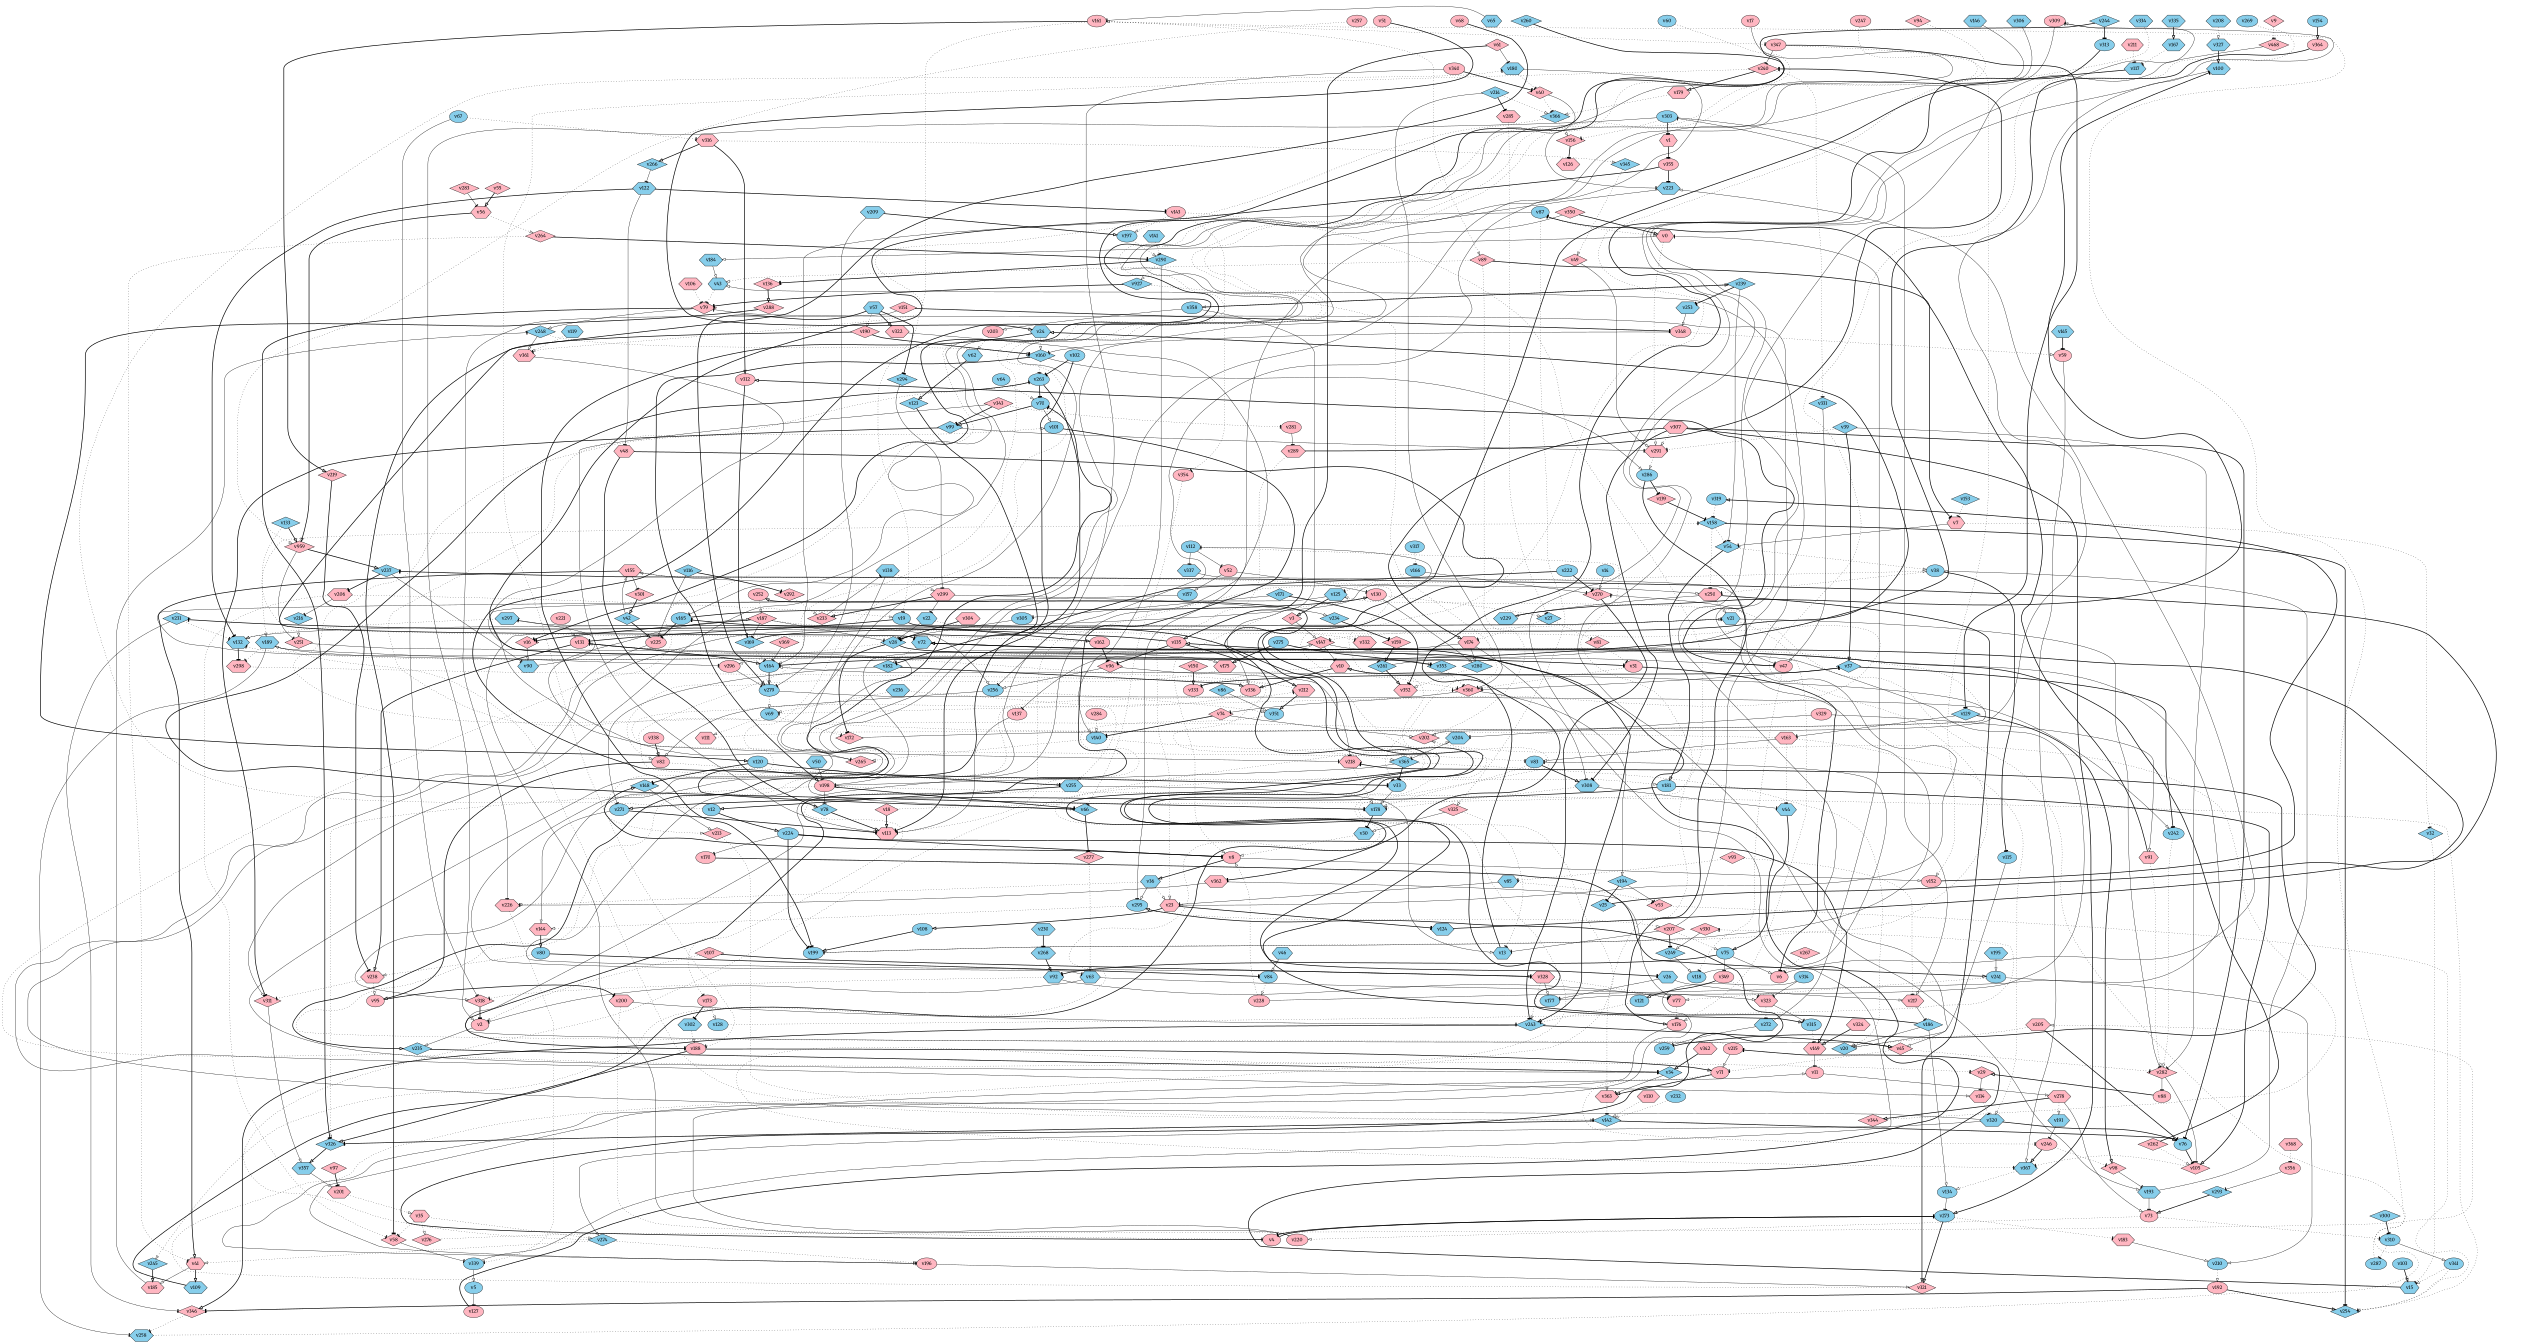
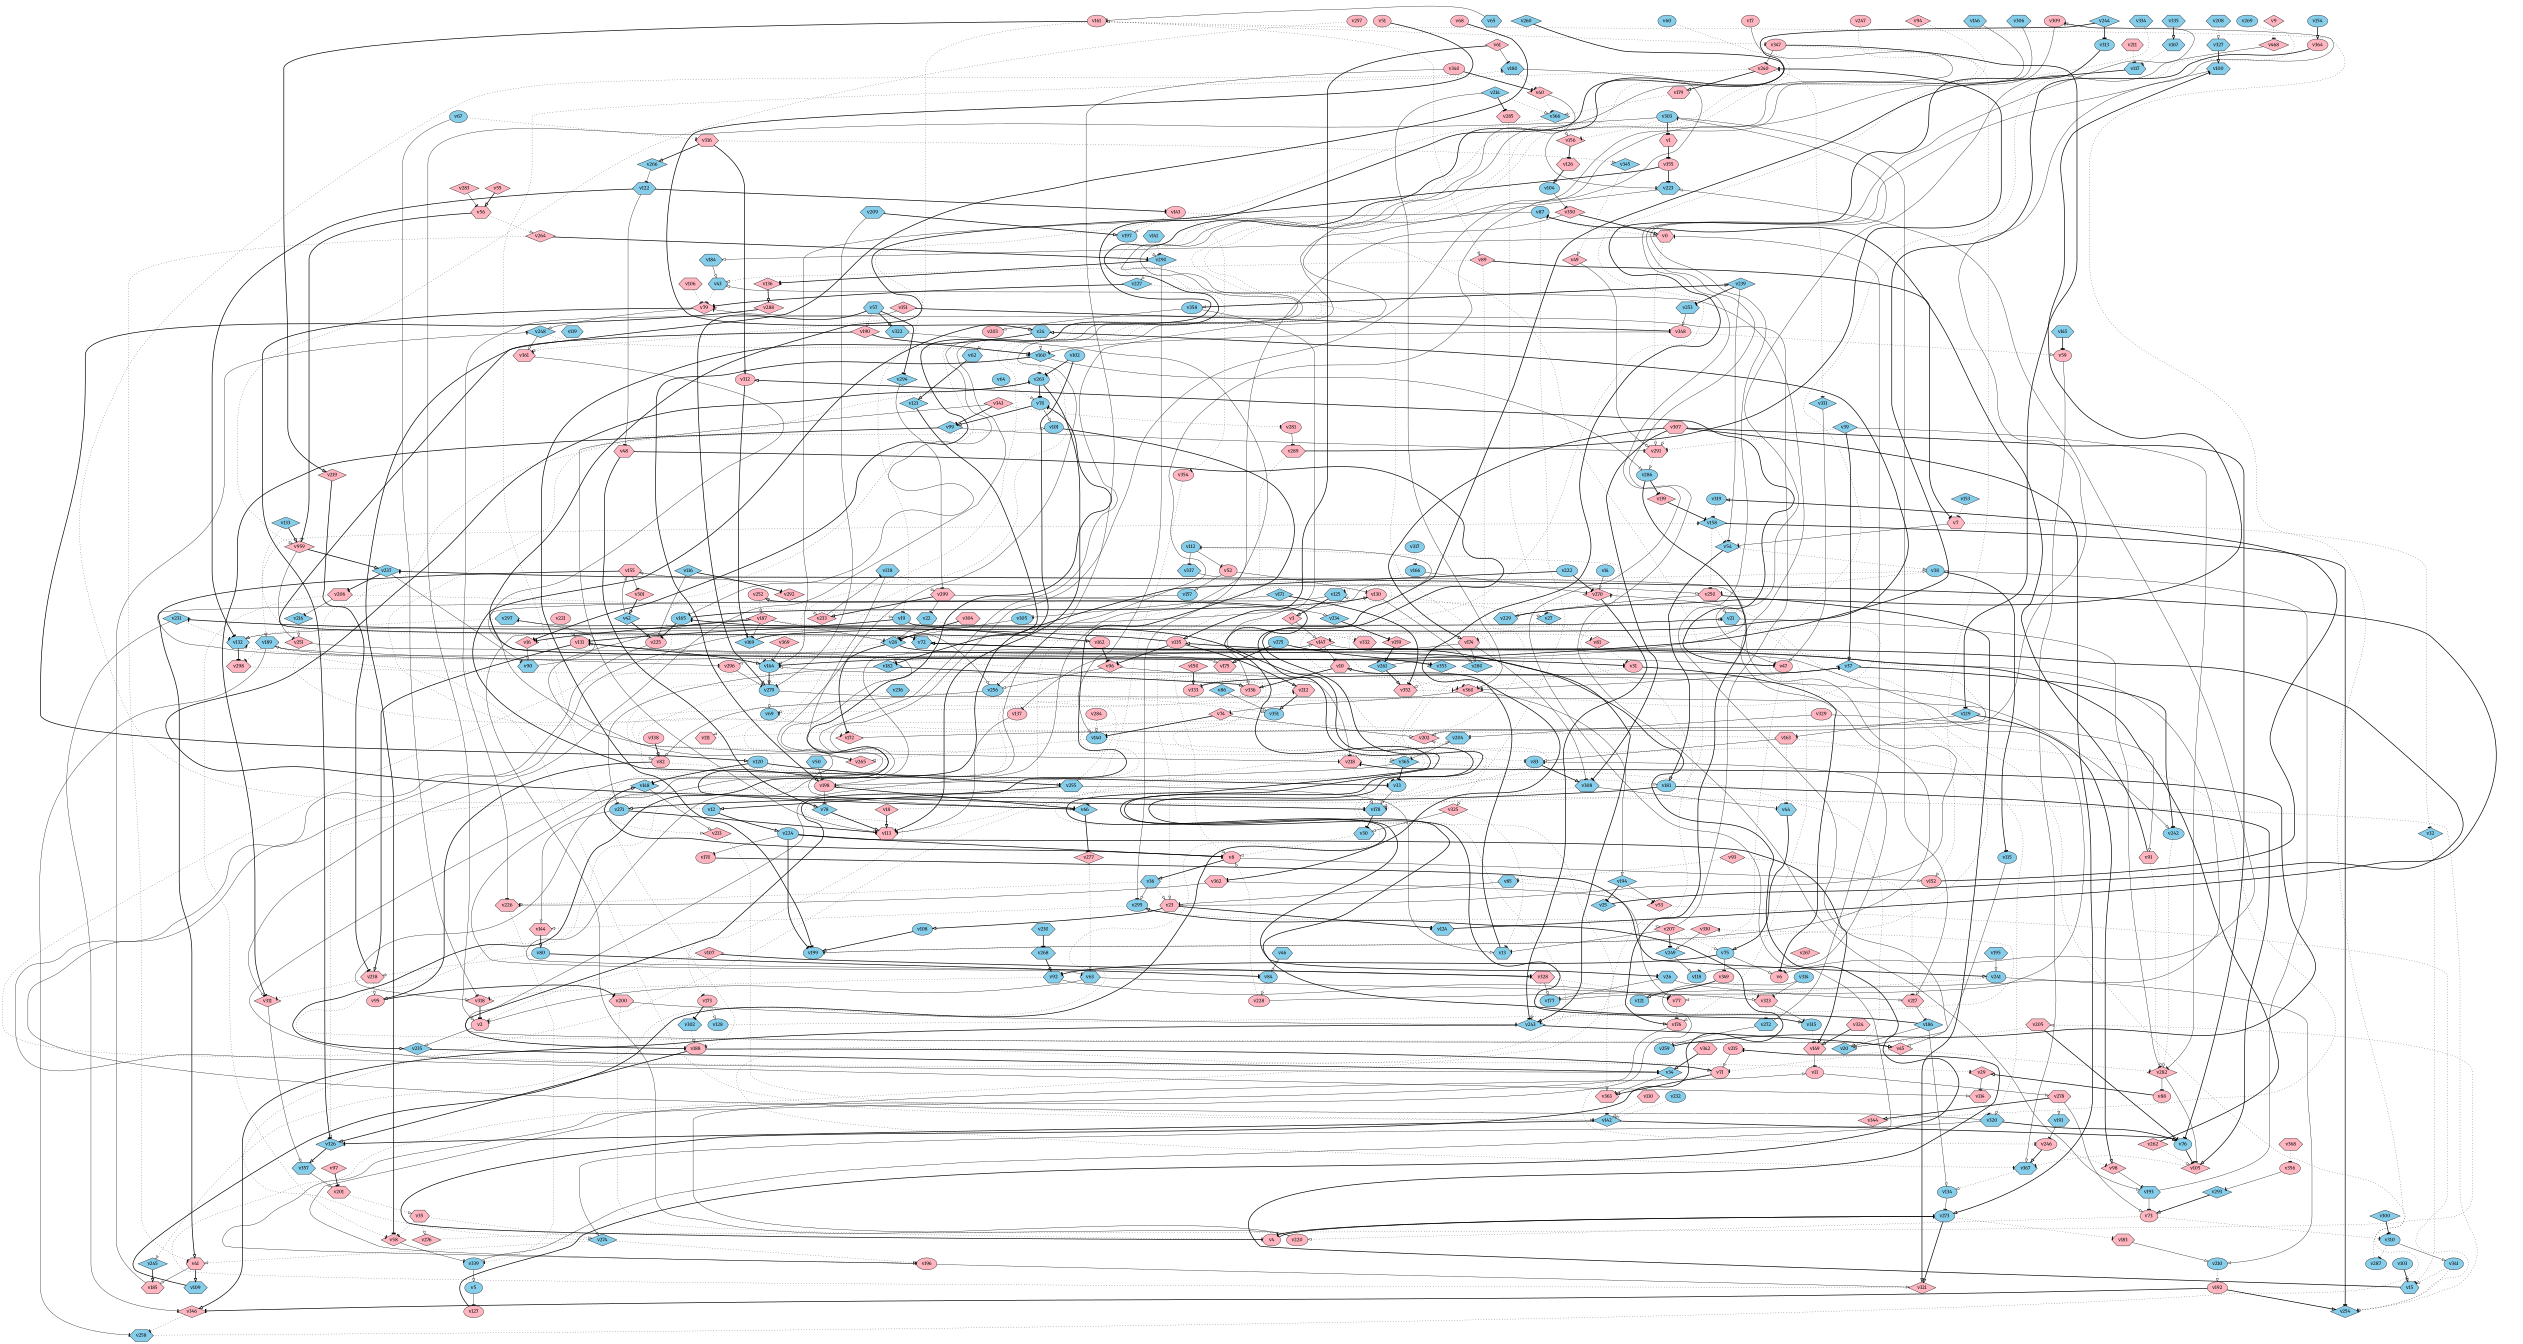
node "v104": added
node "v927": label "v927" -> "v227"
node "v322": fillcolor lightpink -> skyblue
